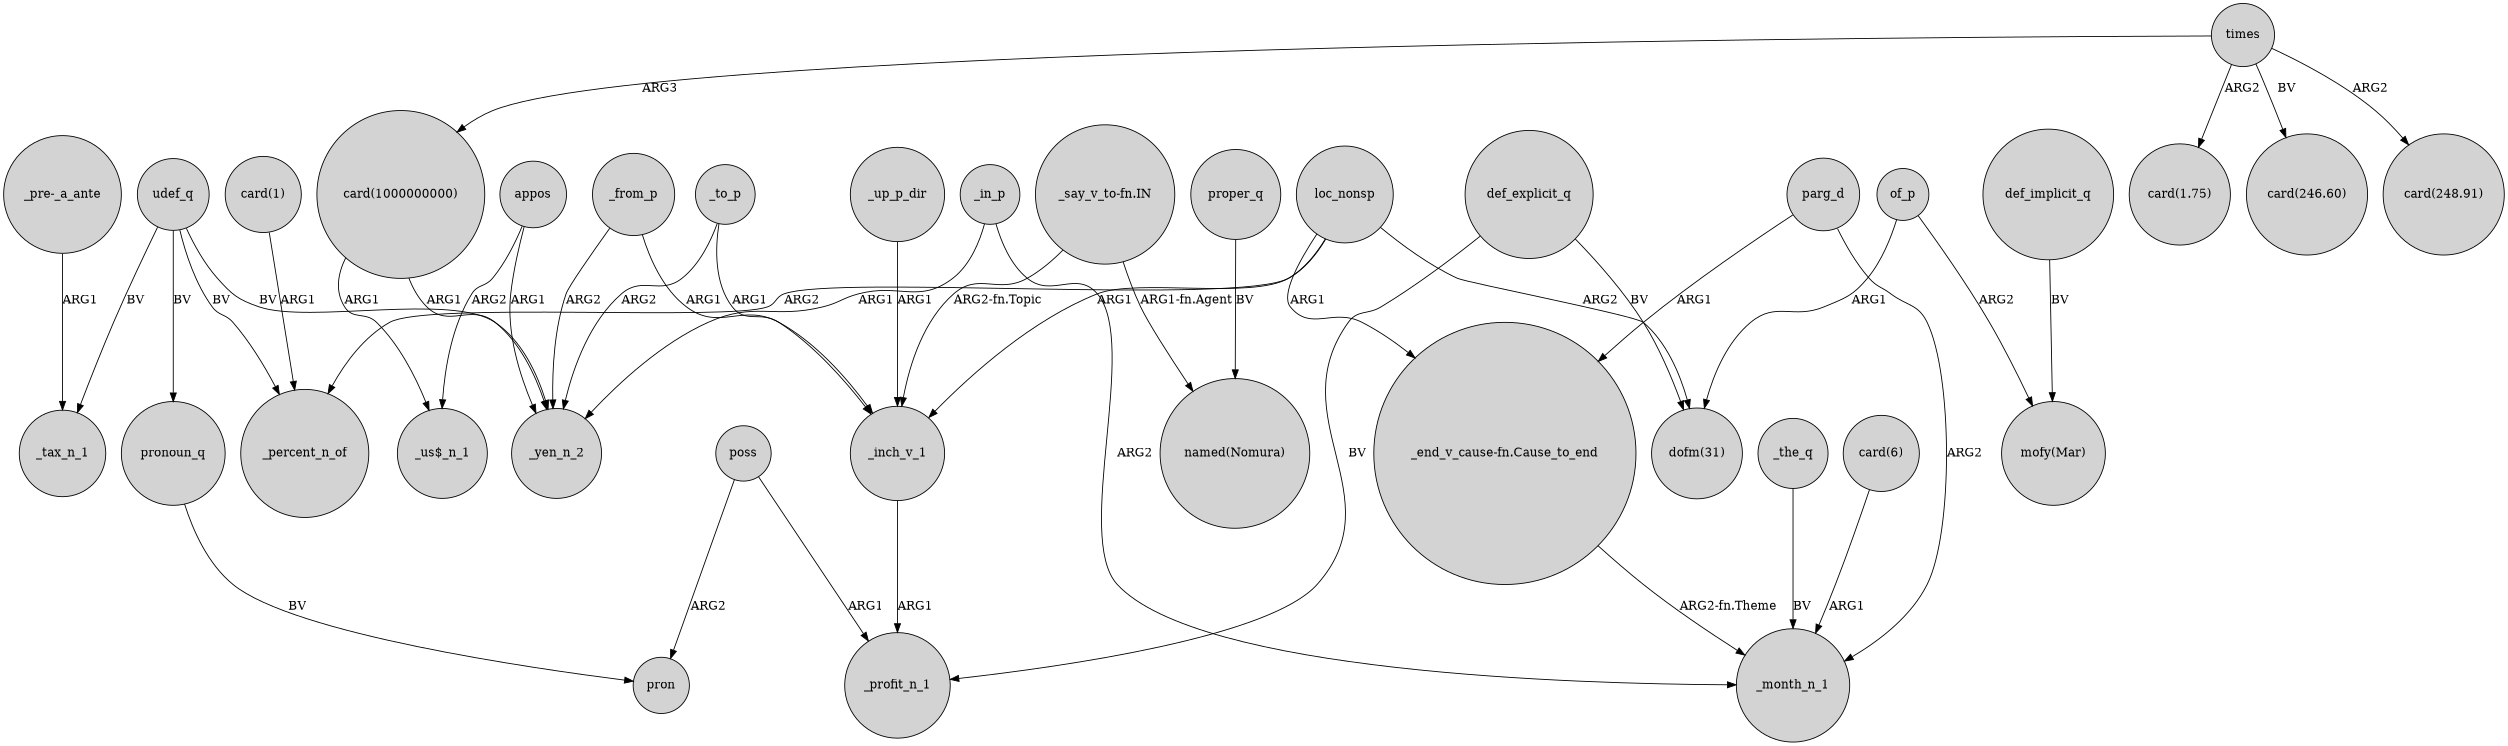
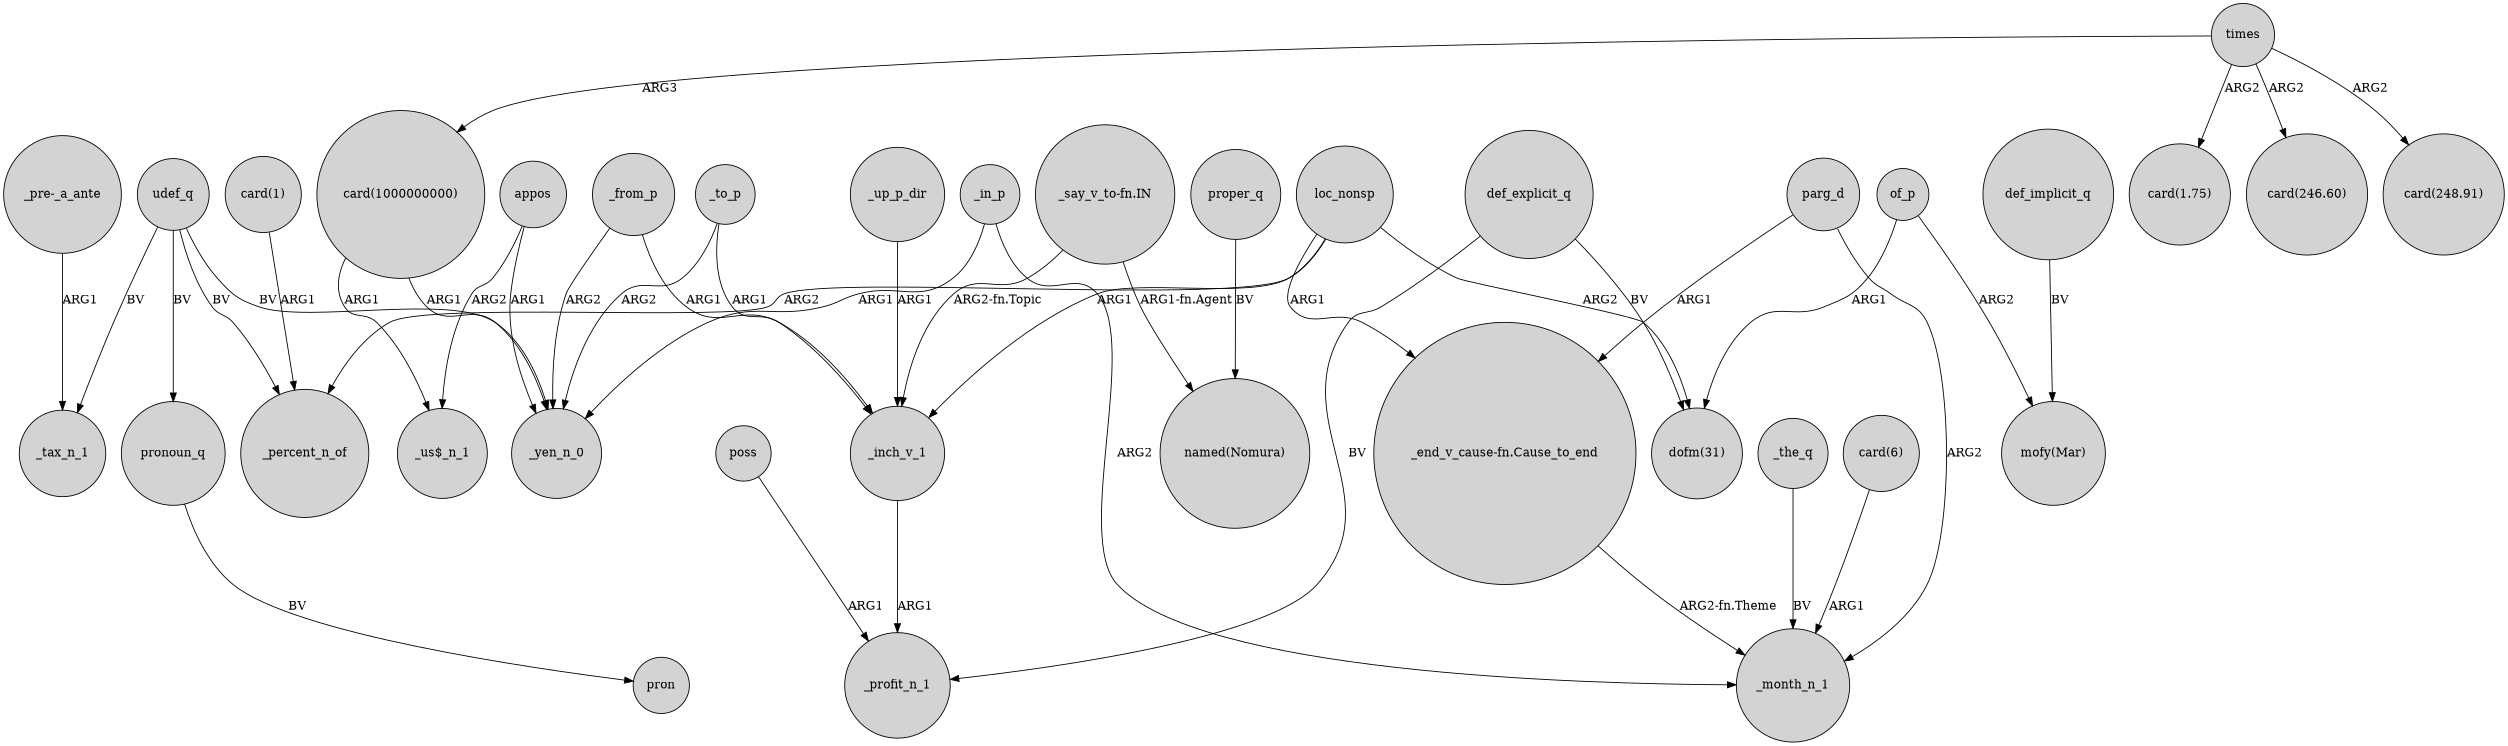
edge "times" -> "card(246.60)": label "BV" -> "ARG2"
node "_yen_n_2": label "_yen_n_2" -> "_yen_n_0"
edge "poss" -> "pron": removed, label "ARG2"
